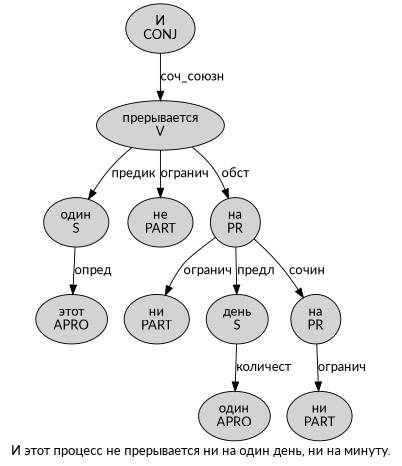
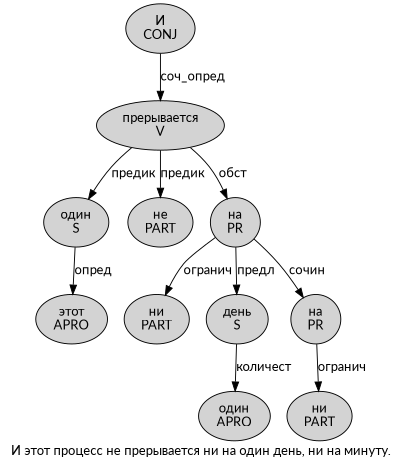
edge "И CONJ" -> "прерывается V": label "соч_союзн" -> "соч_опред"
edge "прерывается V" -> "не PART": label "огранич" -> "предик"
